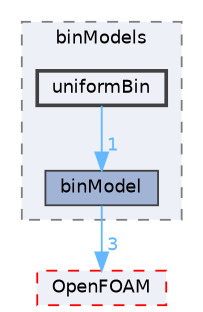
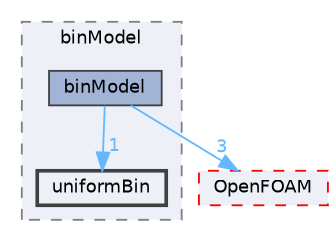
cluster "binModels": label "binModels" -> "binModel"
edge "uniformBin" -> "binModel": reversed
